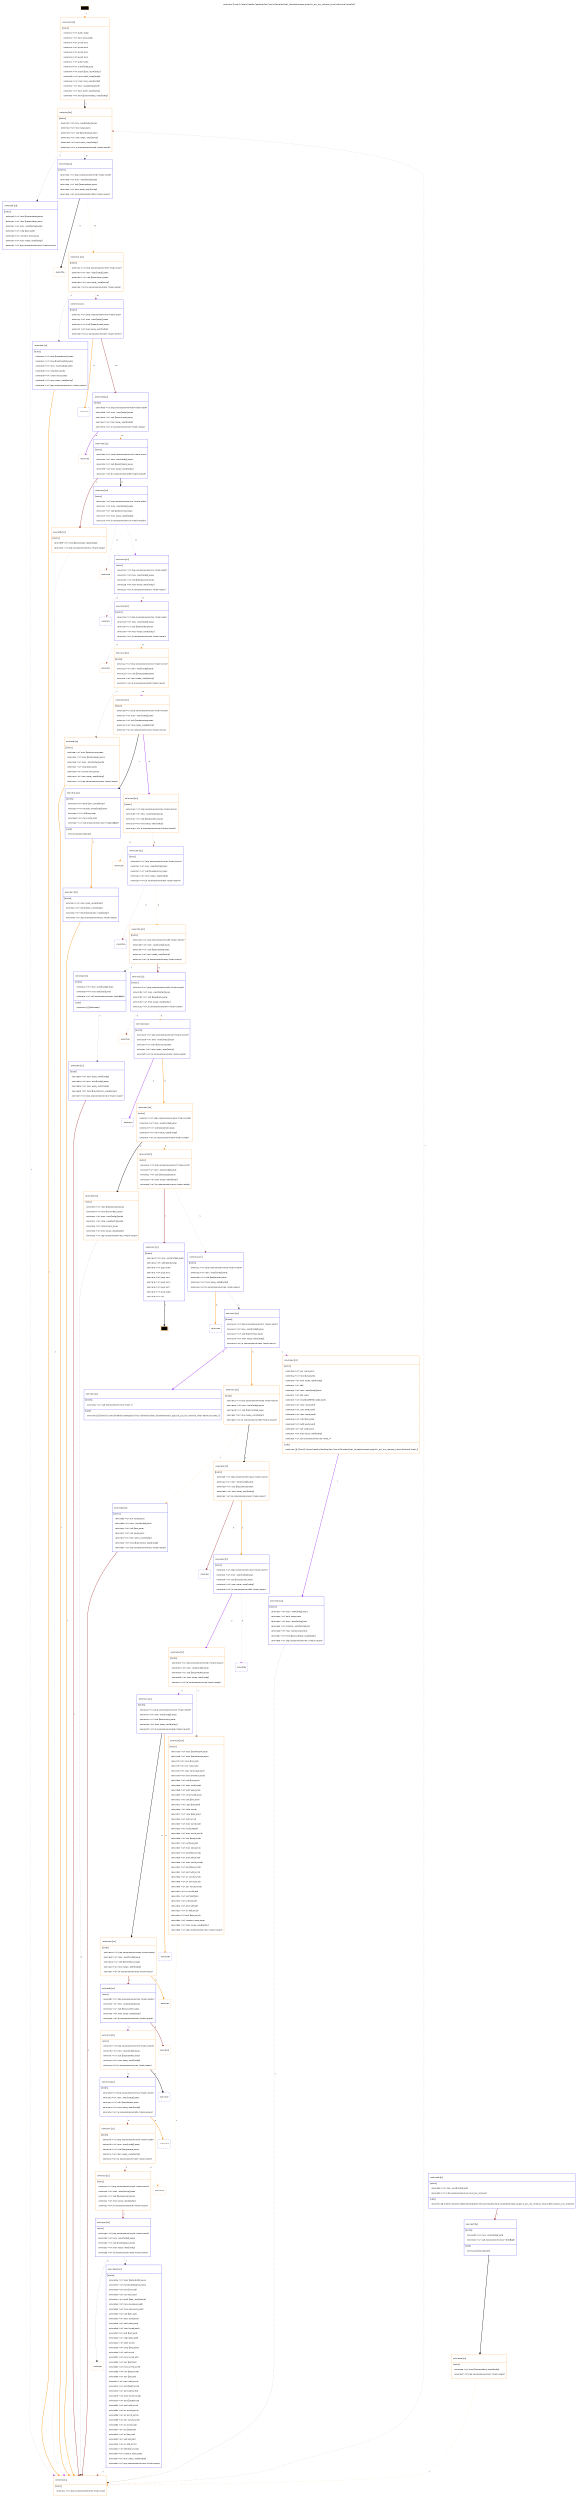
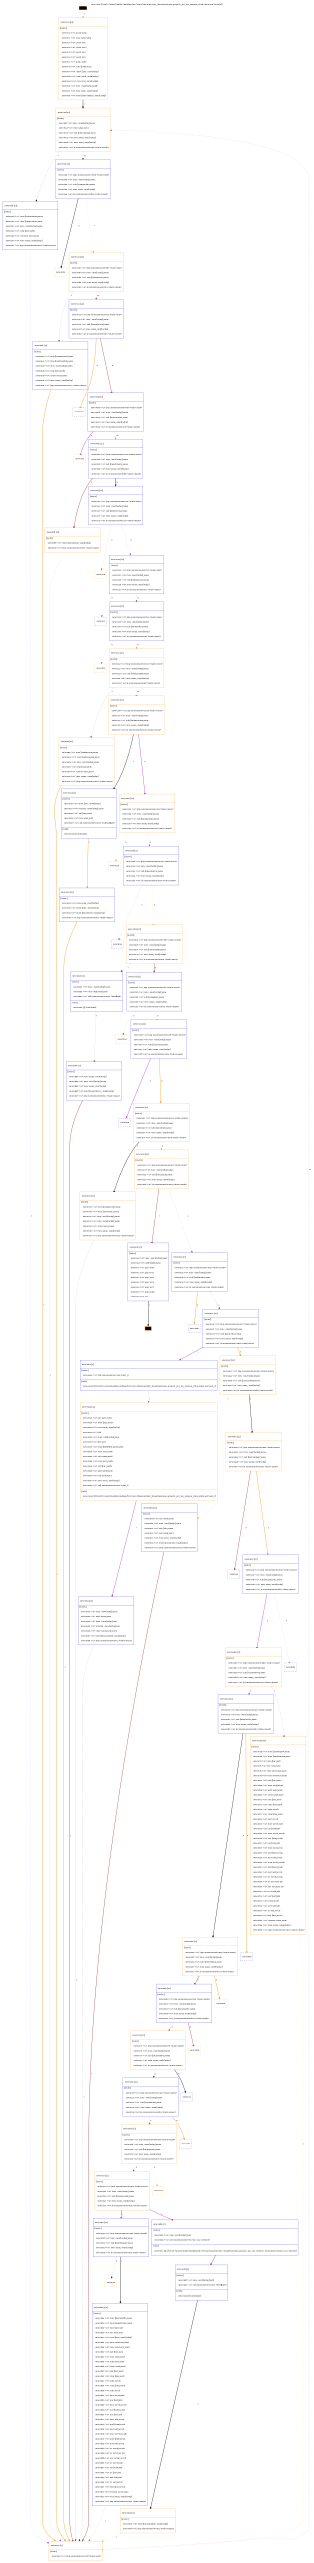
edge "0x40164c [25]" -> "0x401968 [52]": now "0x401963 [5]" -> "0x401968 [52]"
edge "0x40175f [25]" -> "0x4019d6 [9]": added, label "1"
edge "0x401778 [25]" -> "0x401d6e [141]": style dotted -> bold
